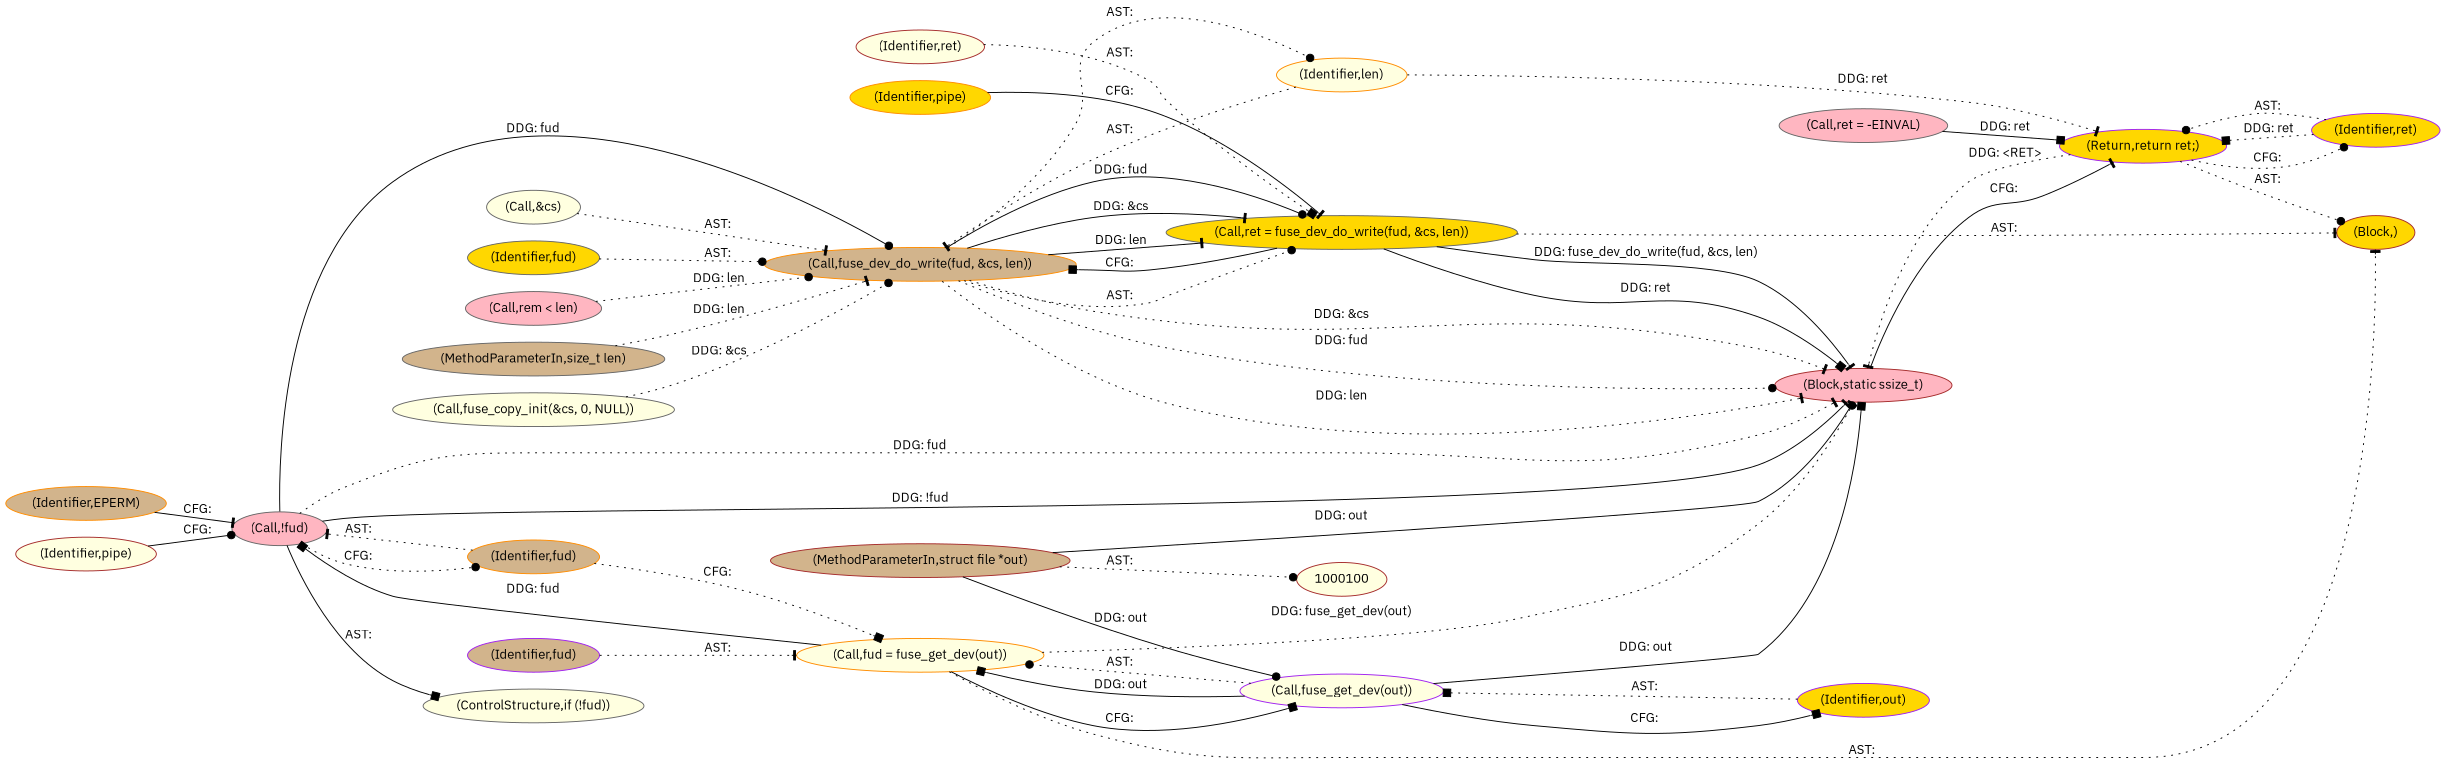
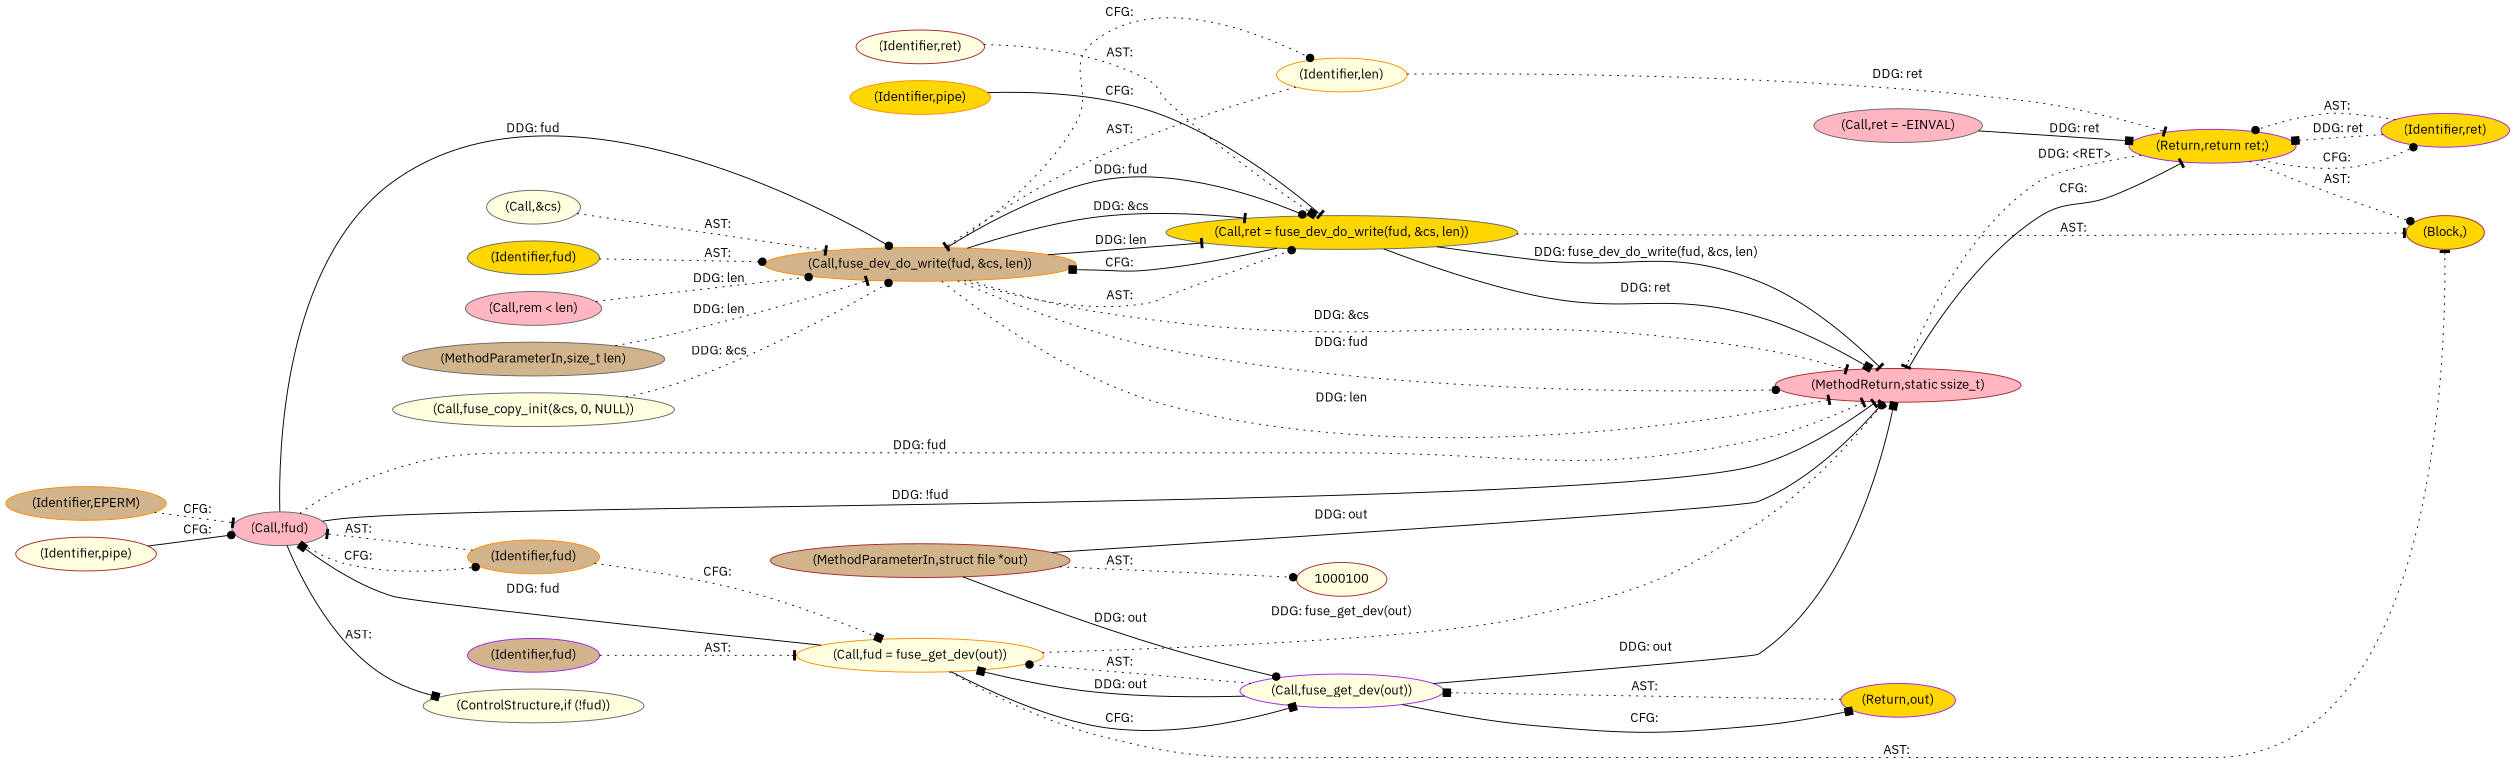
edge "(Call,fuse_dev_do_write(fud, &cs, len))" -> "(Identifier,len)": label "AST: " -> "CFG: "
node "(Block,static ssize_t)": label "(Block,static ssize_t)" -> "(MethodReturn,static ssize_t)"
edge "(Identifier,EPERM)" -> "(Call,!fud)": style solid -> dotted
node "(Identifier,out)": label "(Identifier,out)" -> "(Return,out)"
